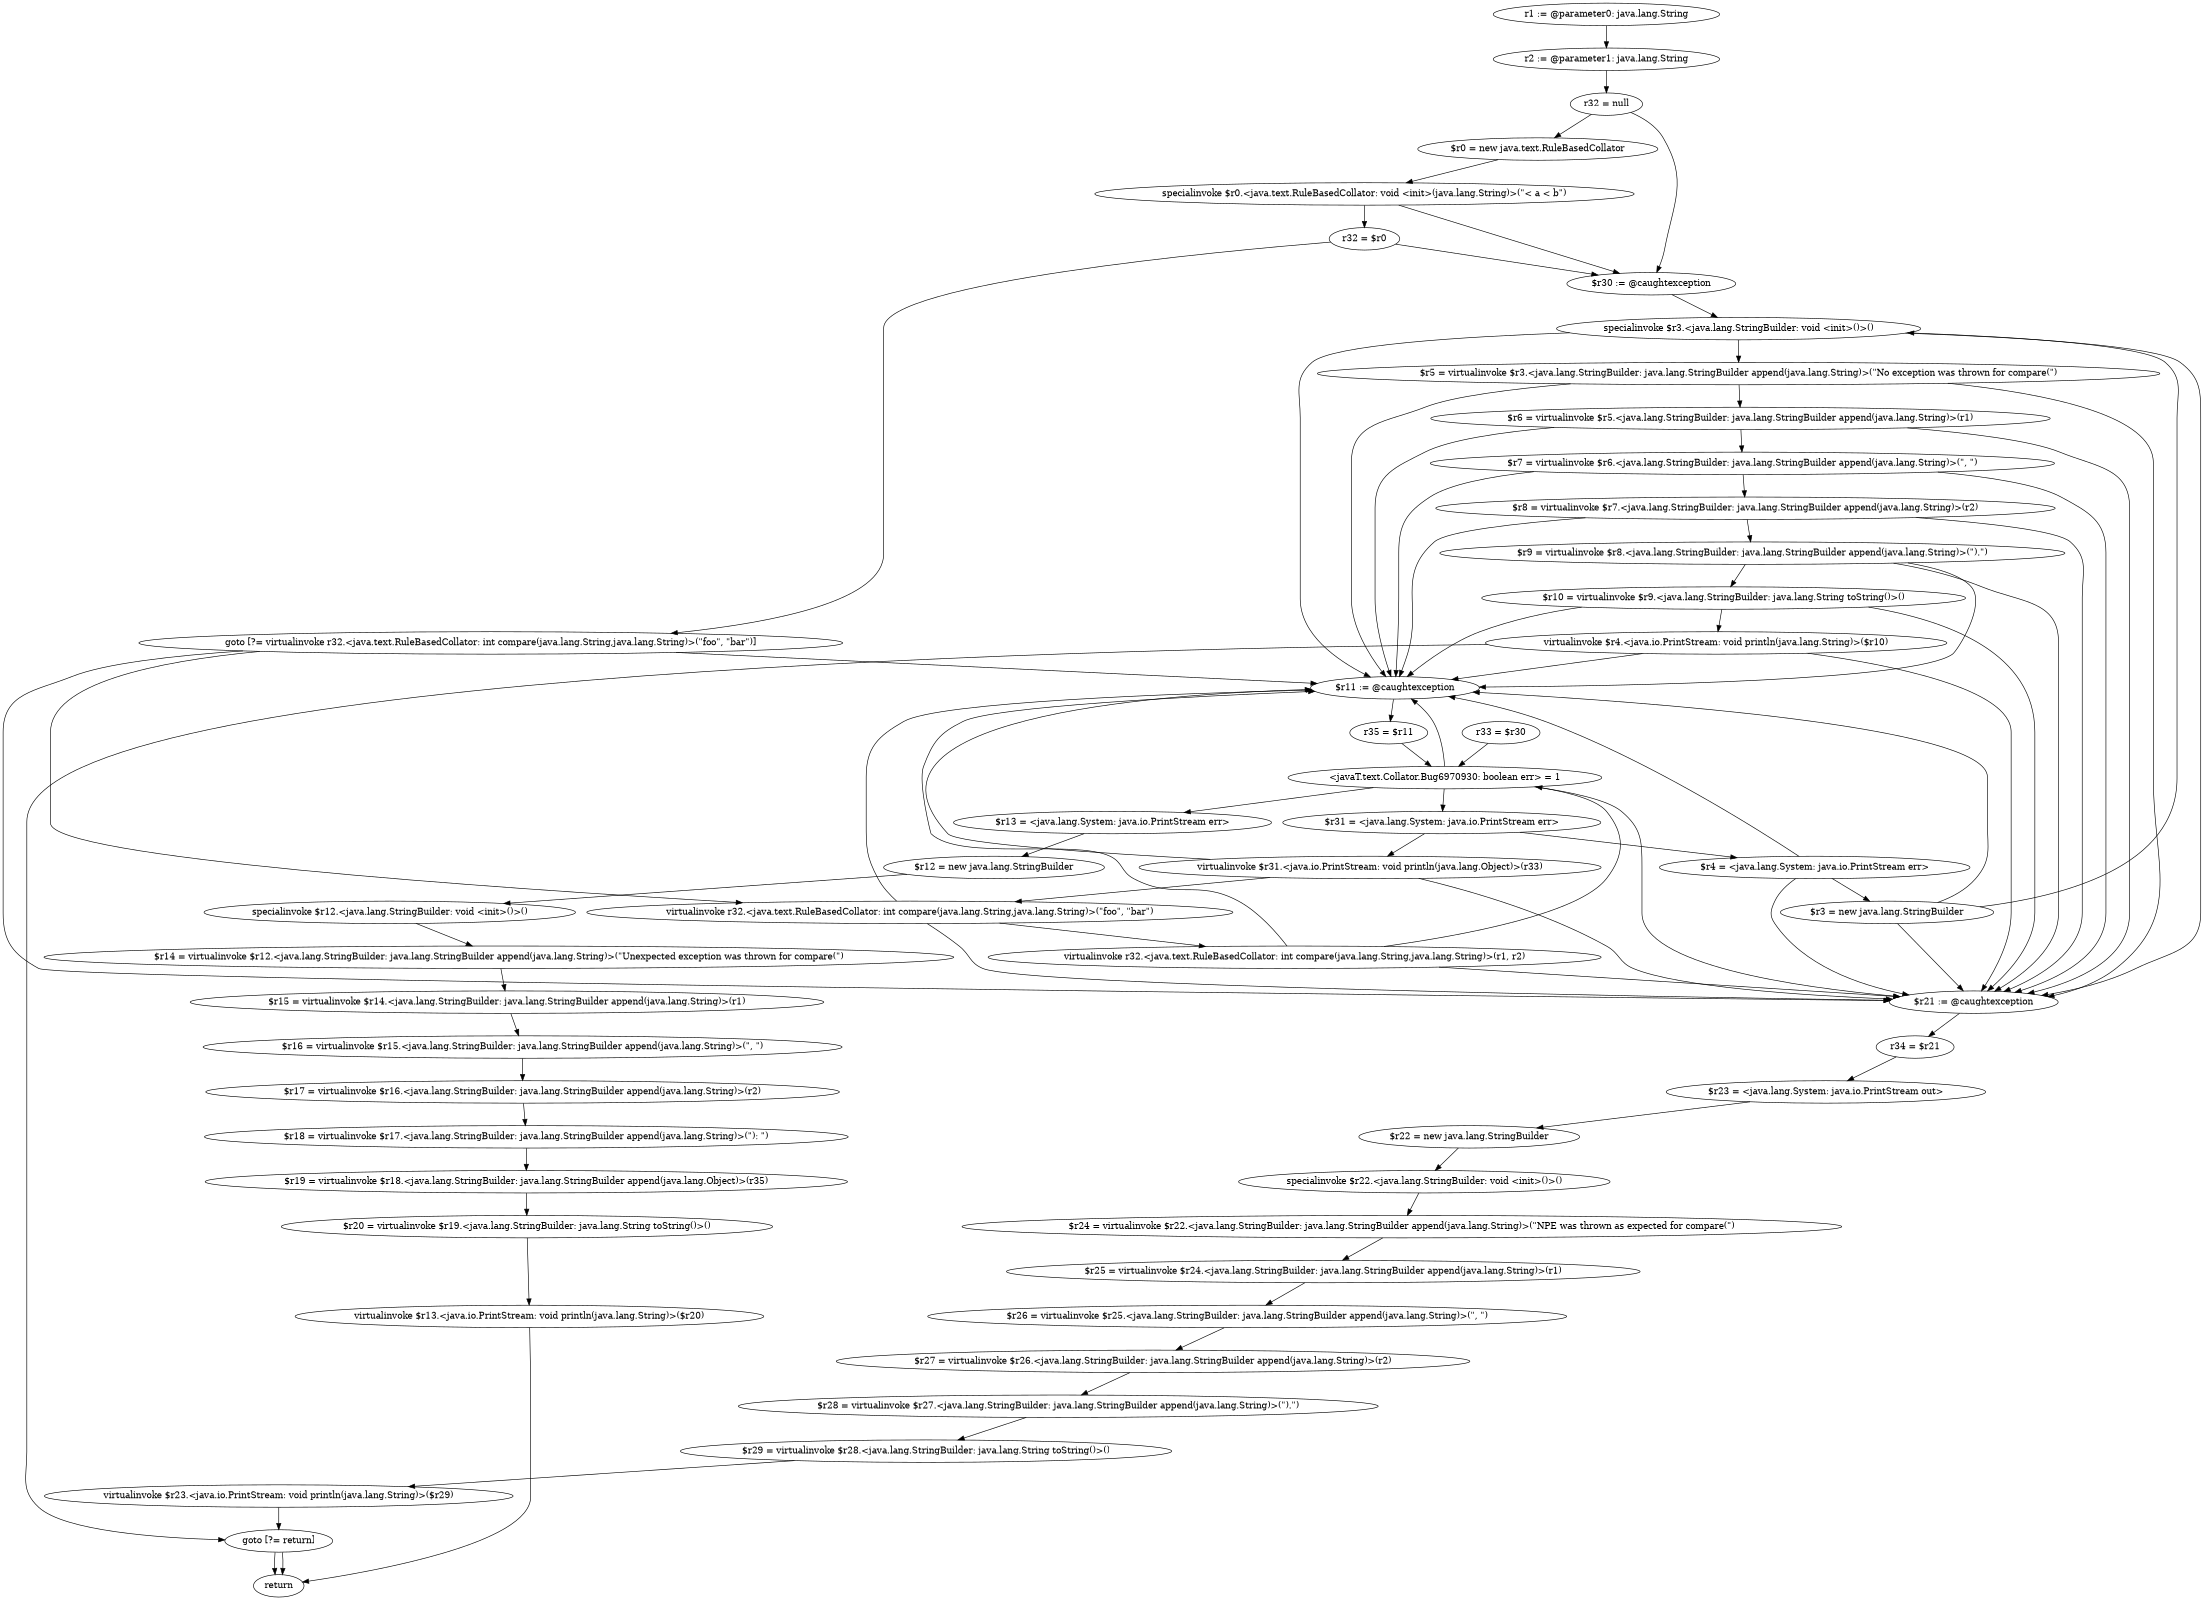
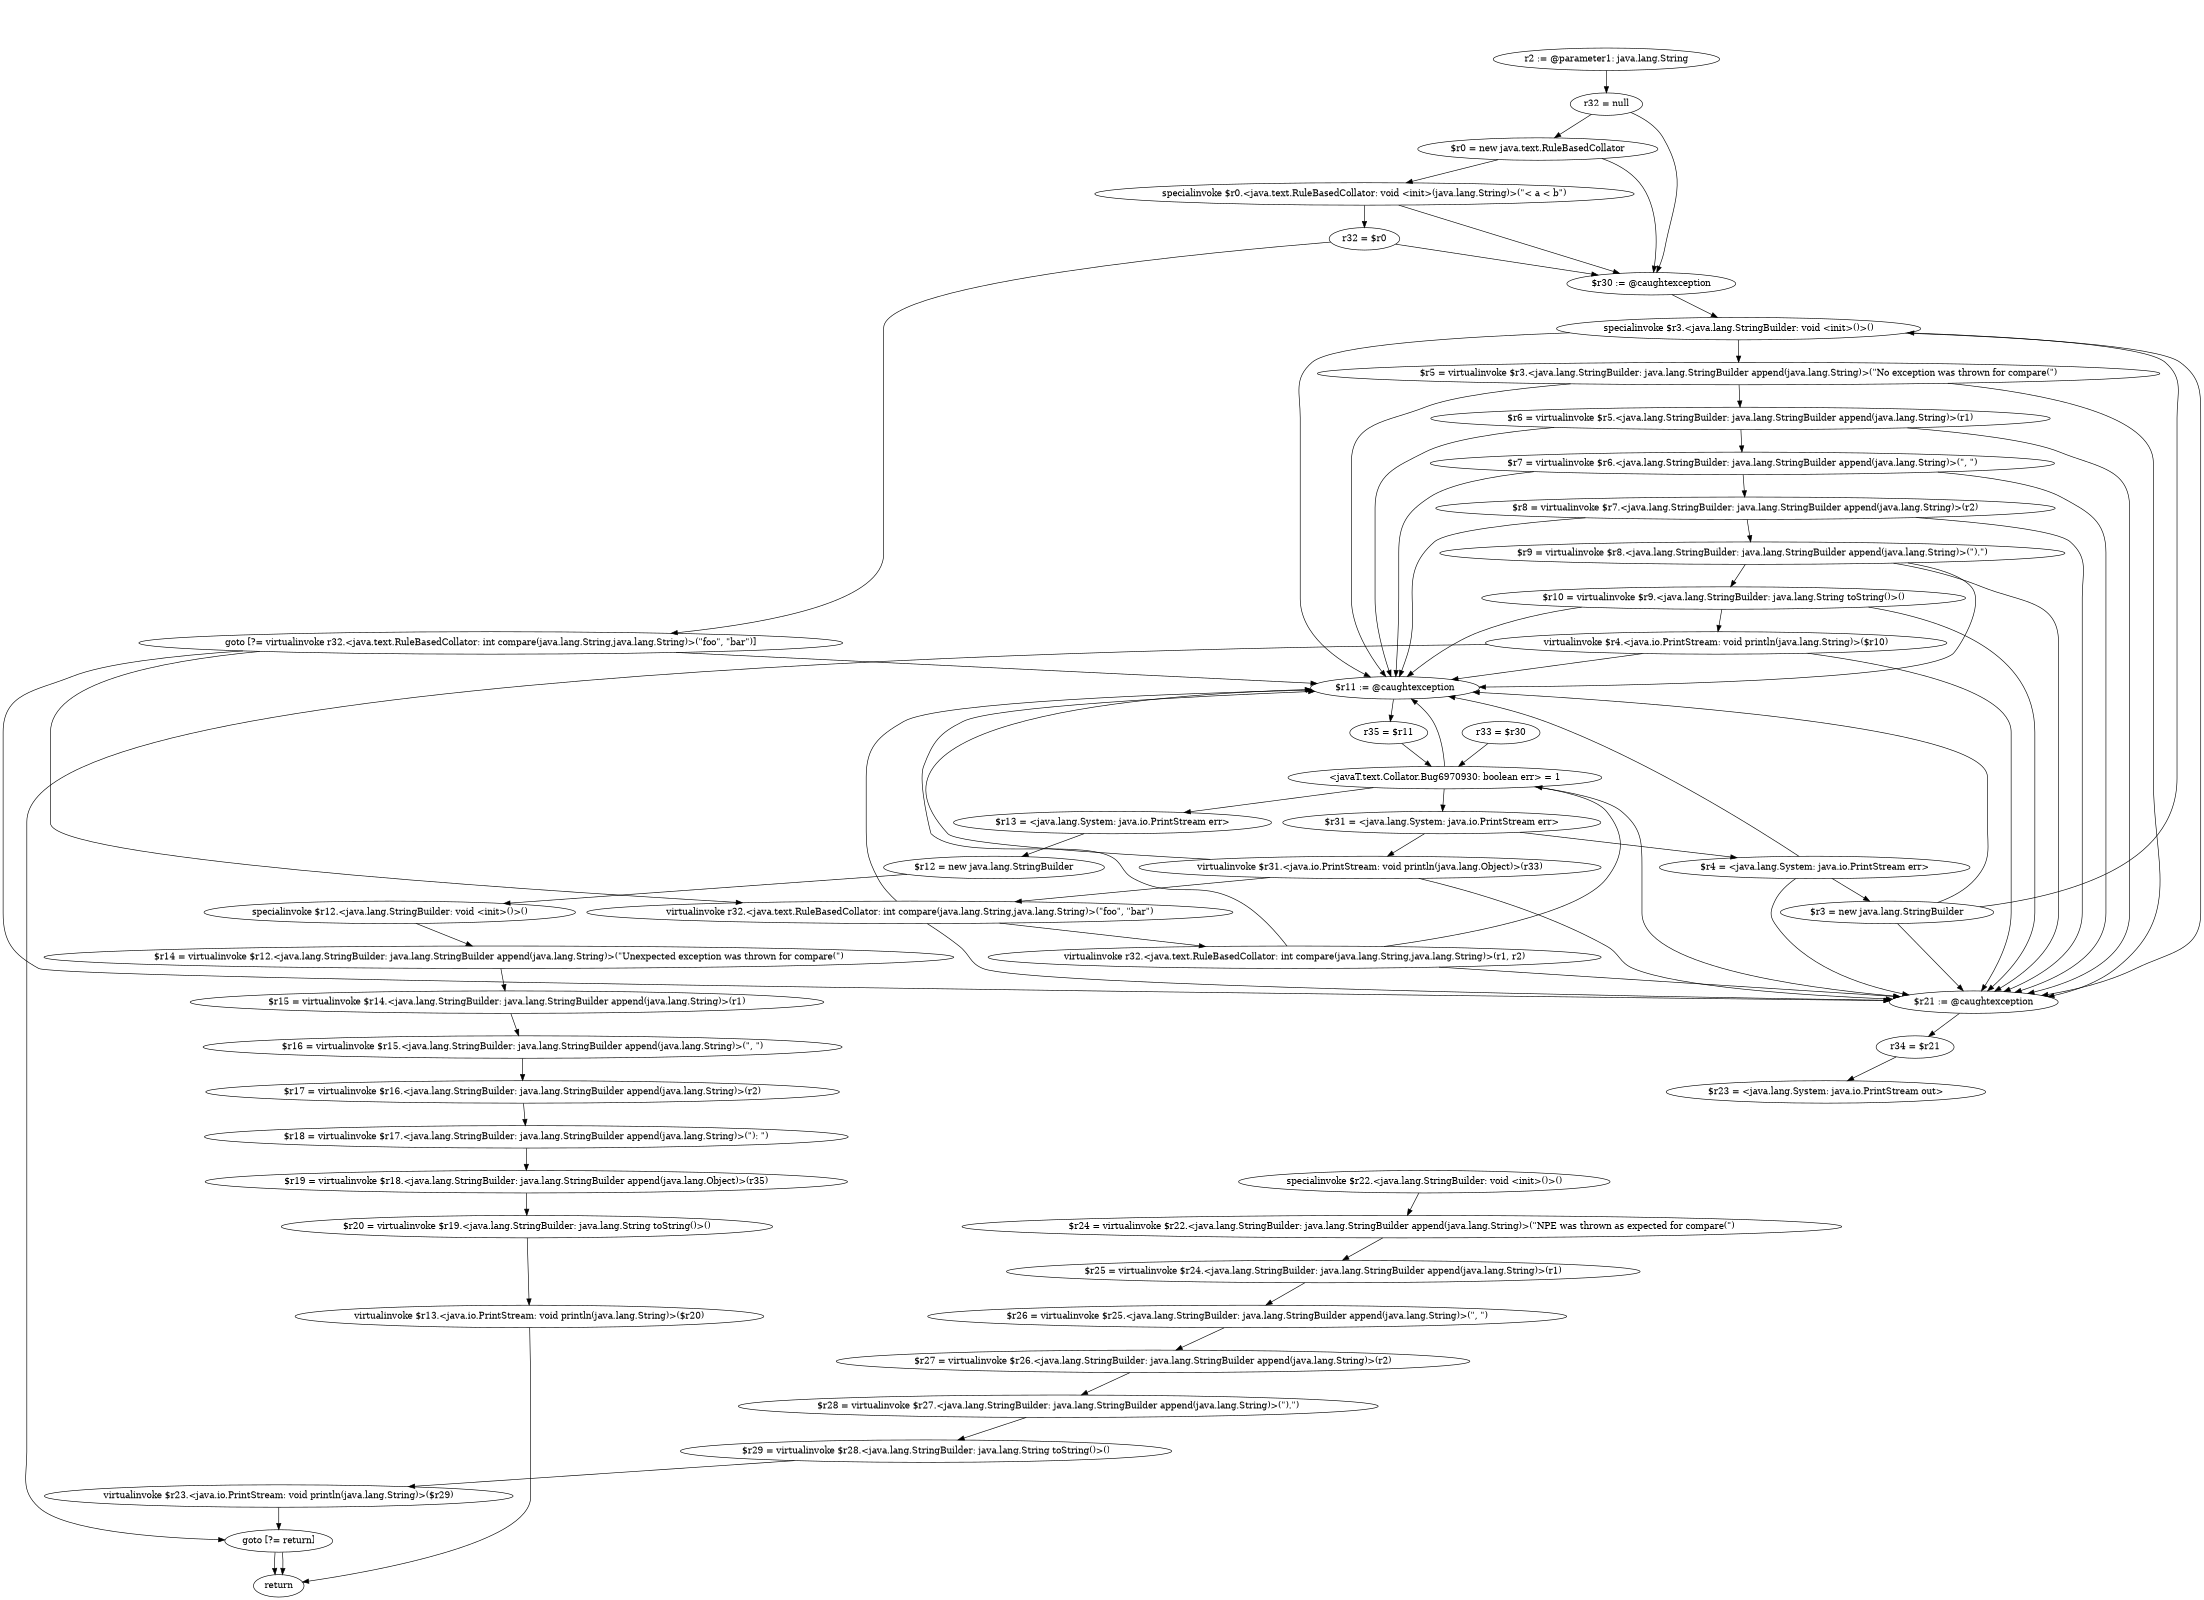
node "r1 := @parameter0: java.lang.String": removed
edge "$r0 = new java.text.RuleBasedCollator" -> "$r30 := @caughtexception": added
node "$r22 = new java.lang.StringBuilder": removed
